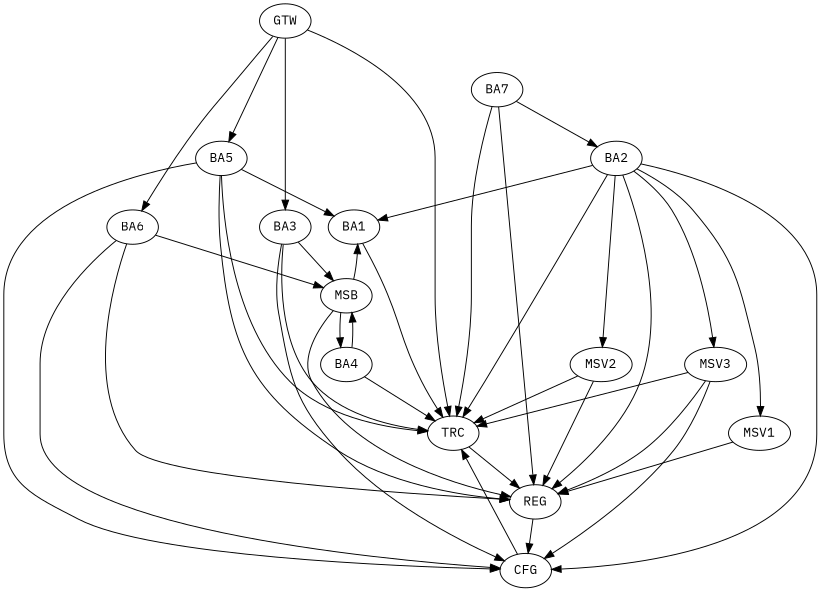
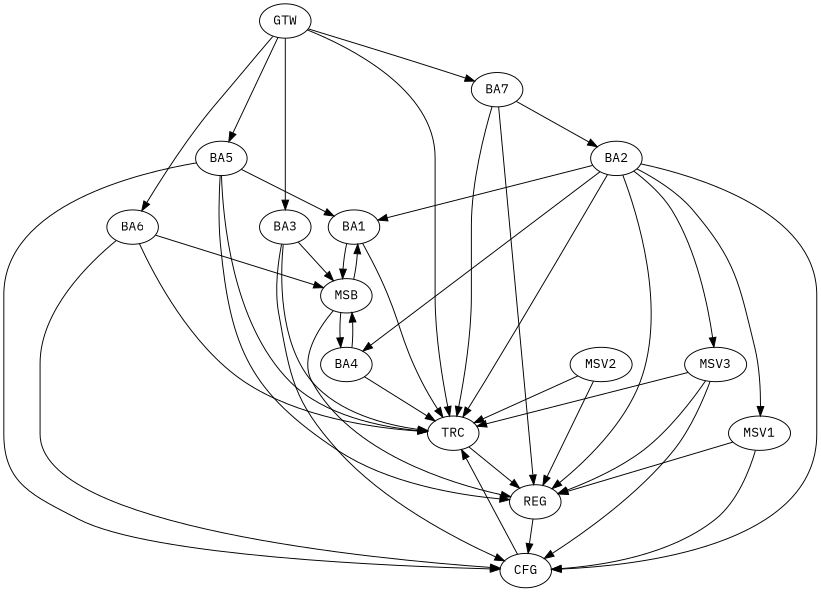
edge "GTW" -> "BA7": added
edge "BA1" -> "MSB": added
edge "BA2" -> "MSV2": now "BA2" -> "BA4"
edge "BA6" -> "REG": now "BA6" -> "TRC"
edge "MSV1" -> "CFG": added
